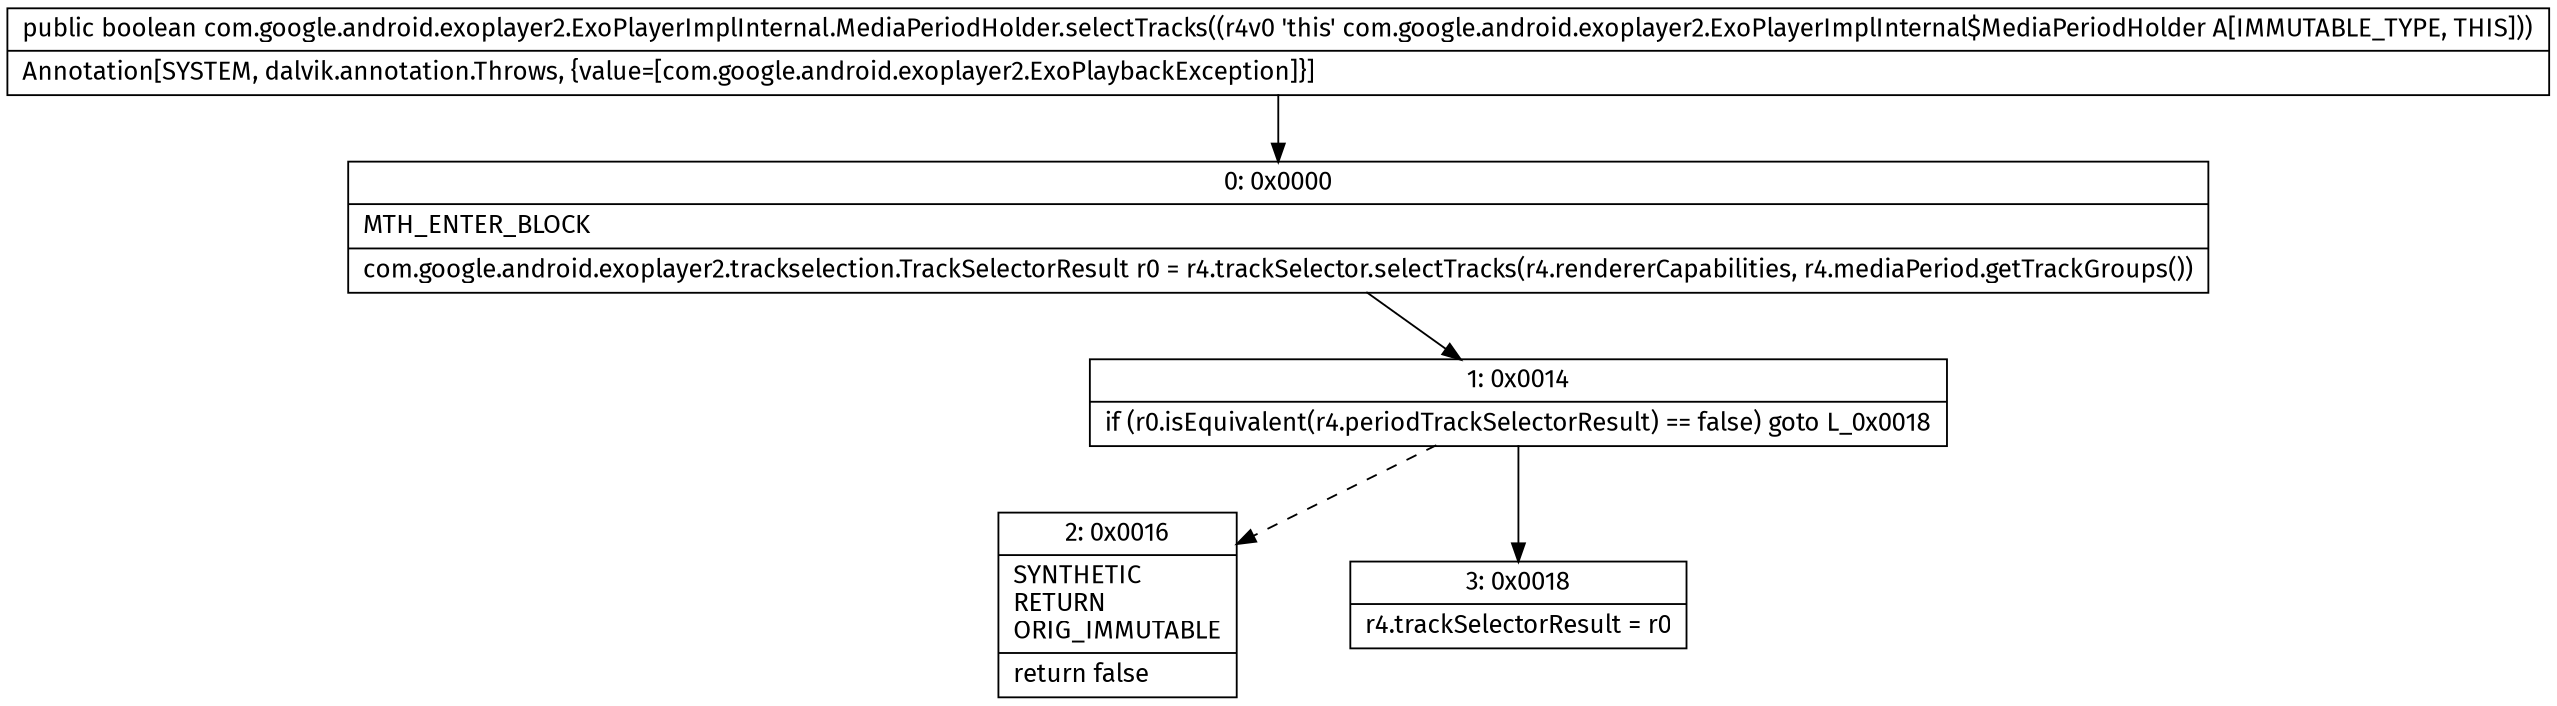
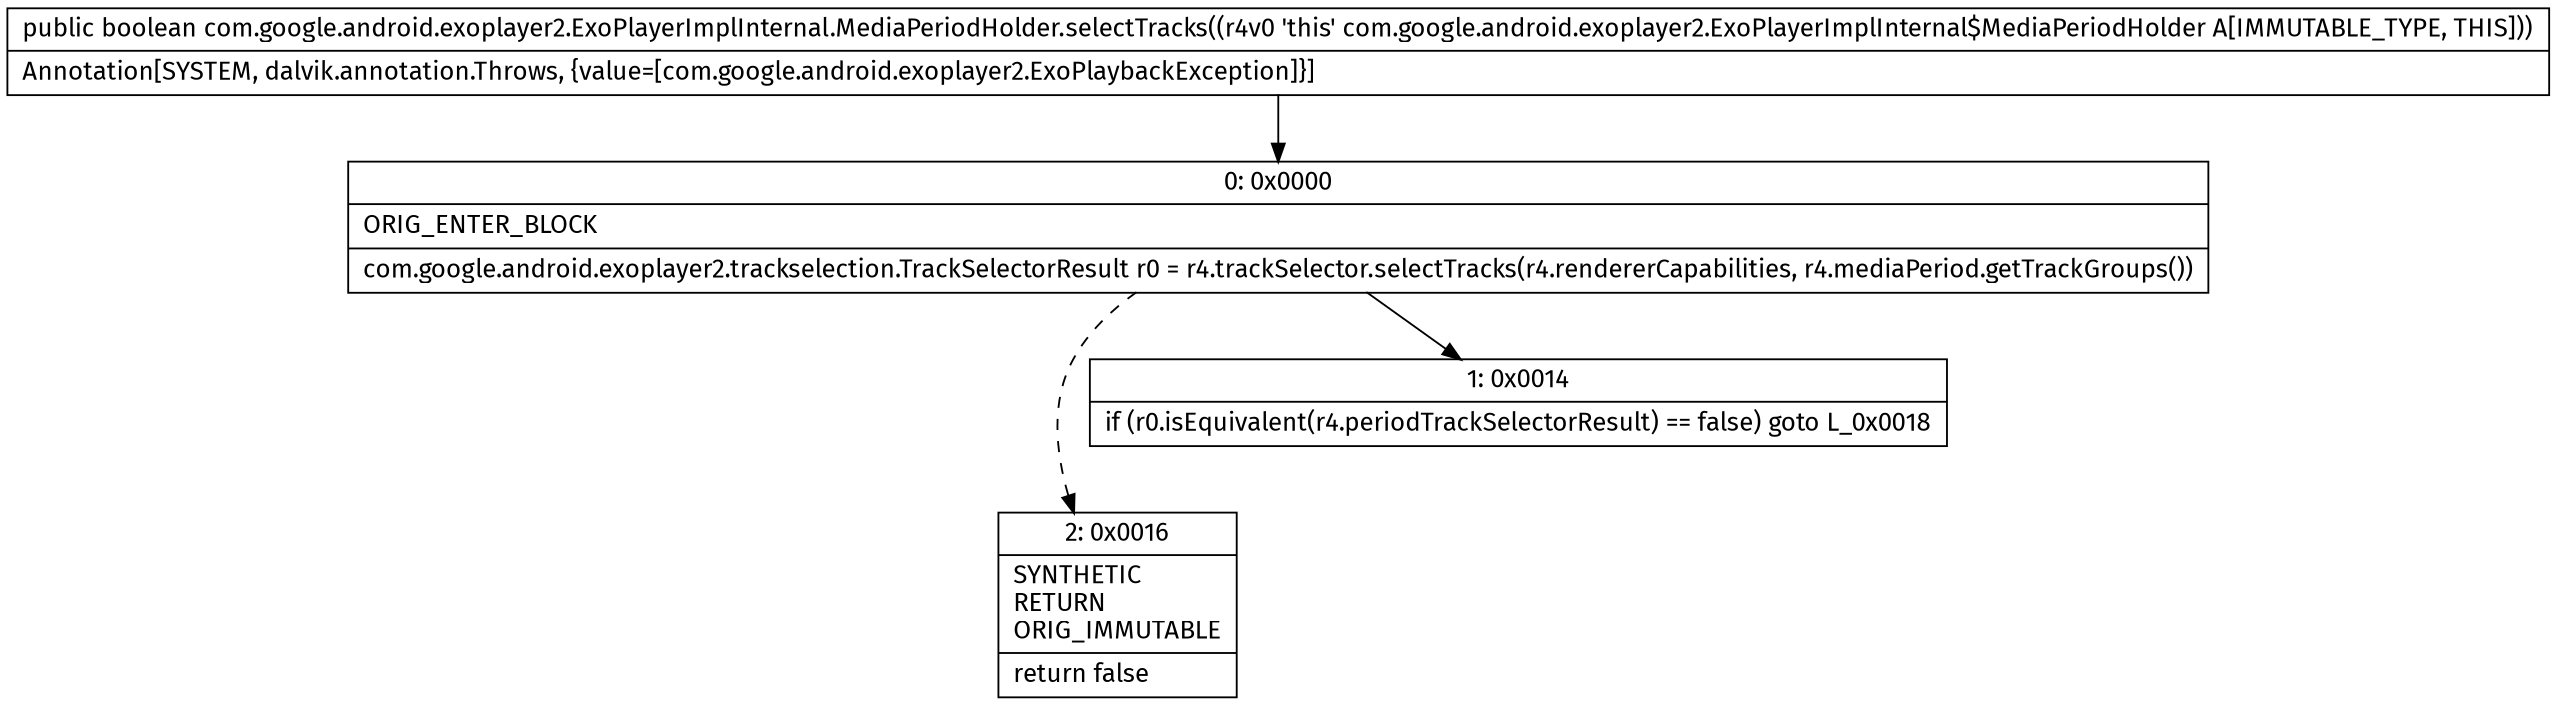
node "0: 0x0000": text "MTH_ENTER_BLOCK" -> "ORIG_ENTER_BLOCK"
edge "1: 0x0014" -> "2: 0x0016": now "0: 0x0000" -> "2: 0x0016"
node "3: 0x0018": removed
